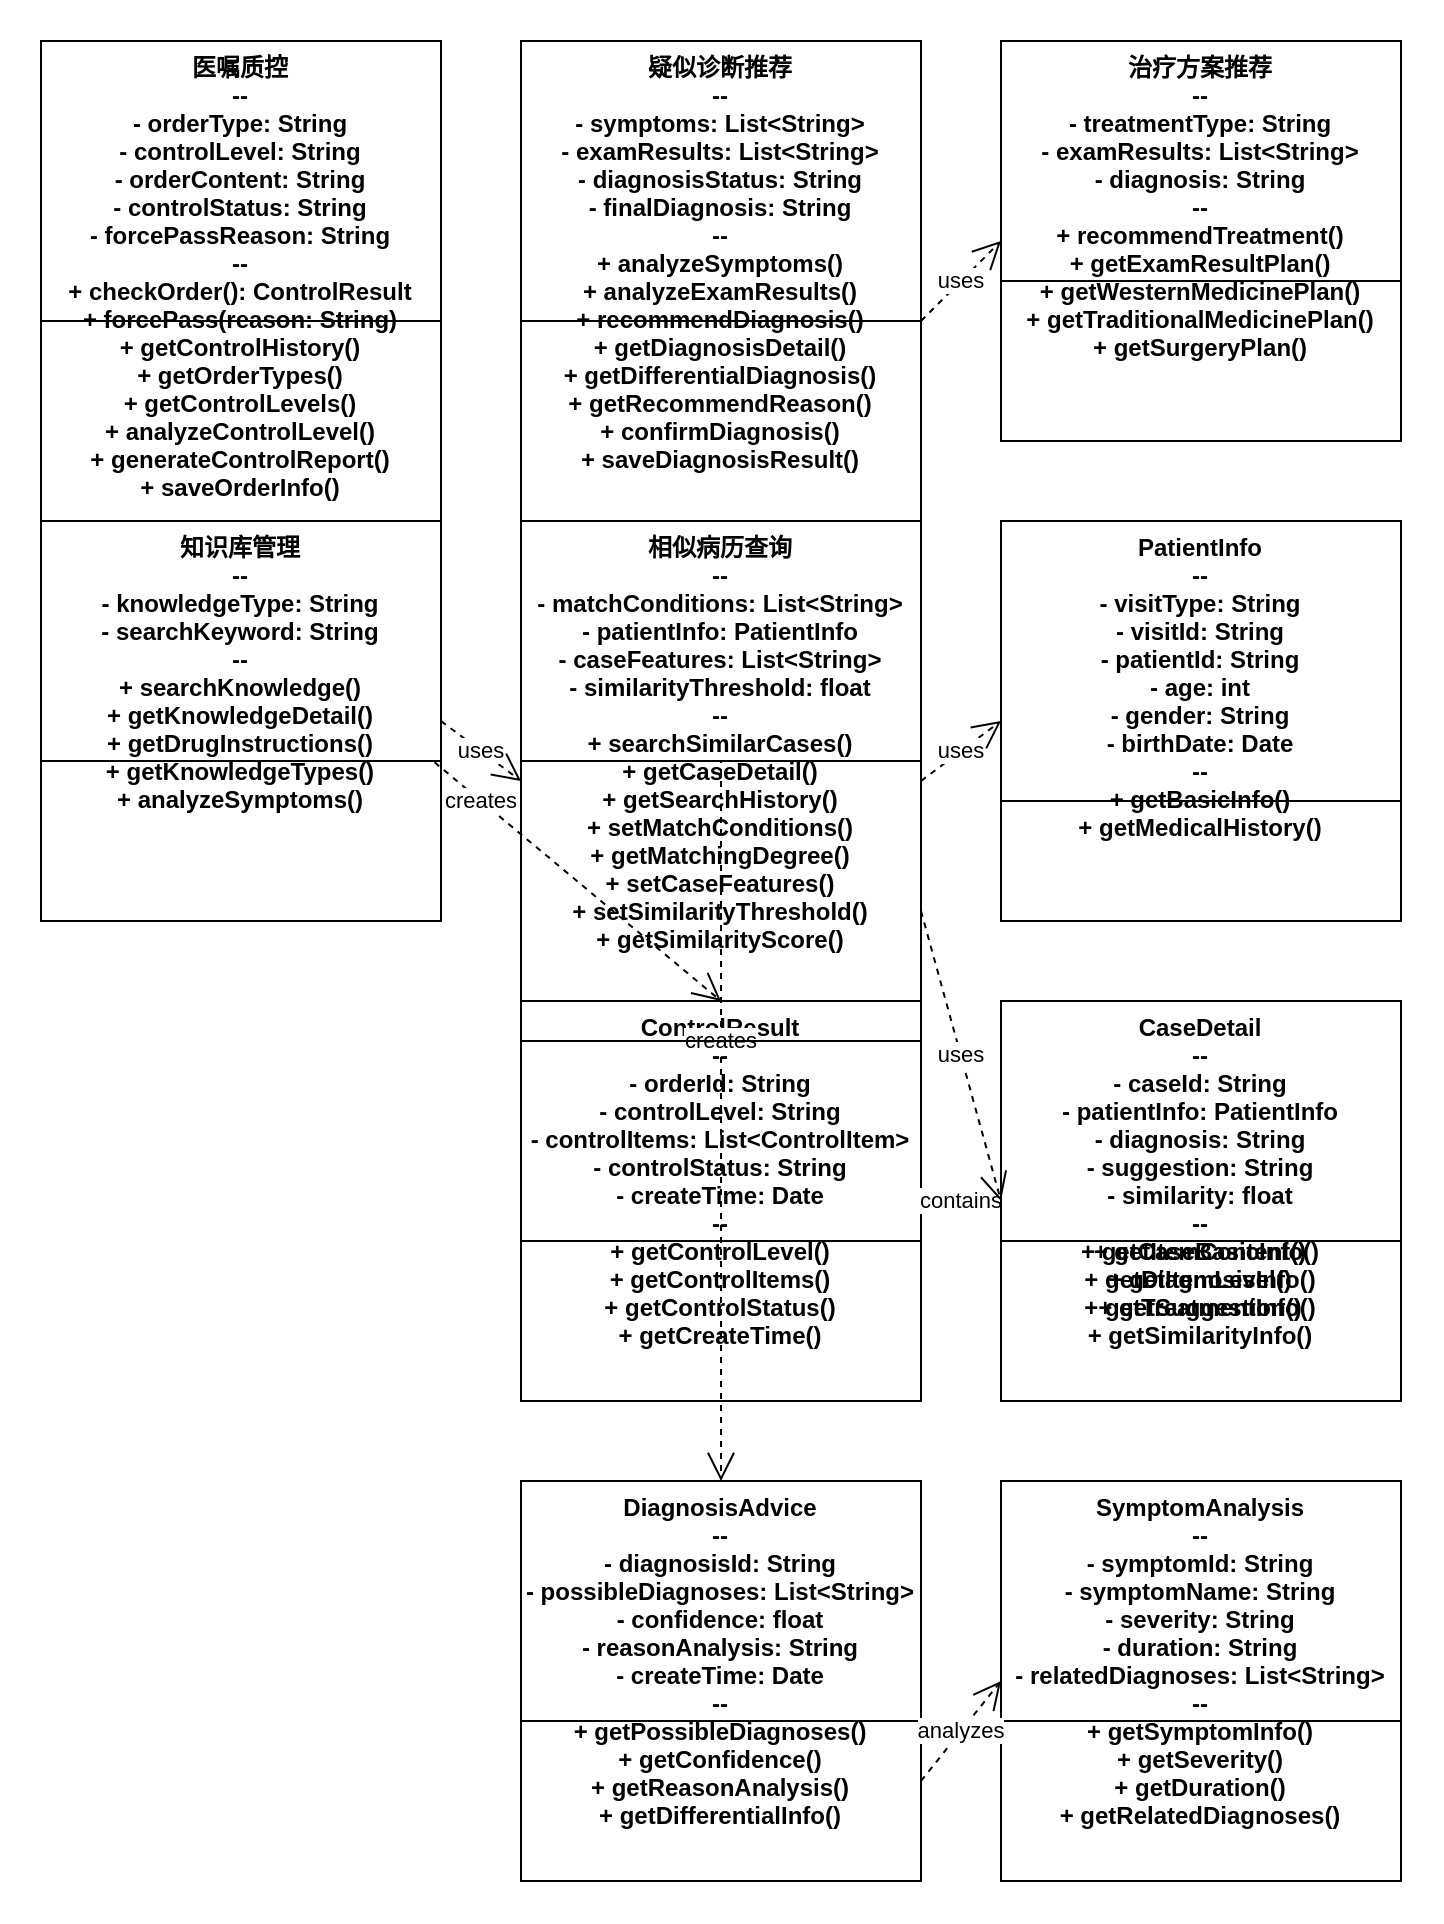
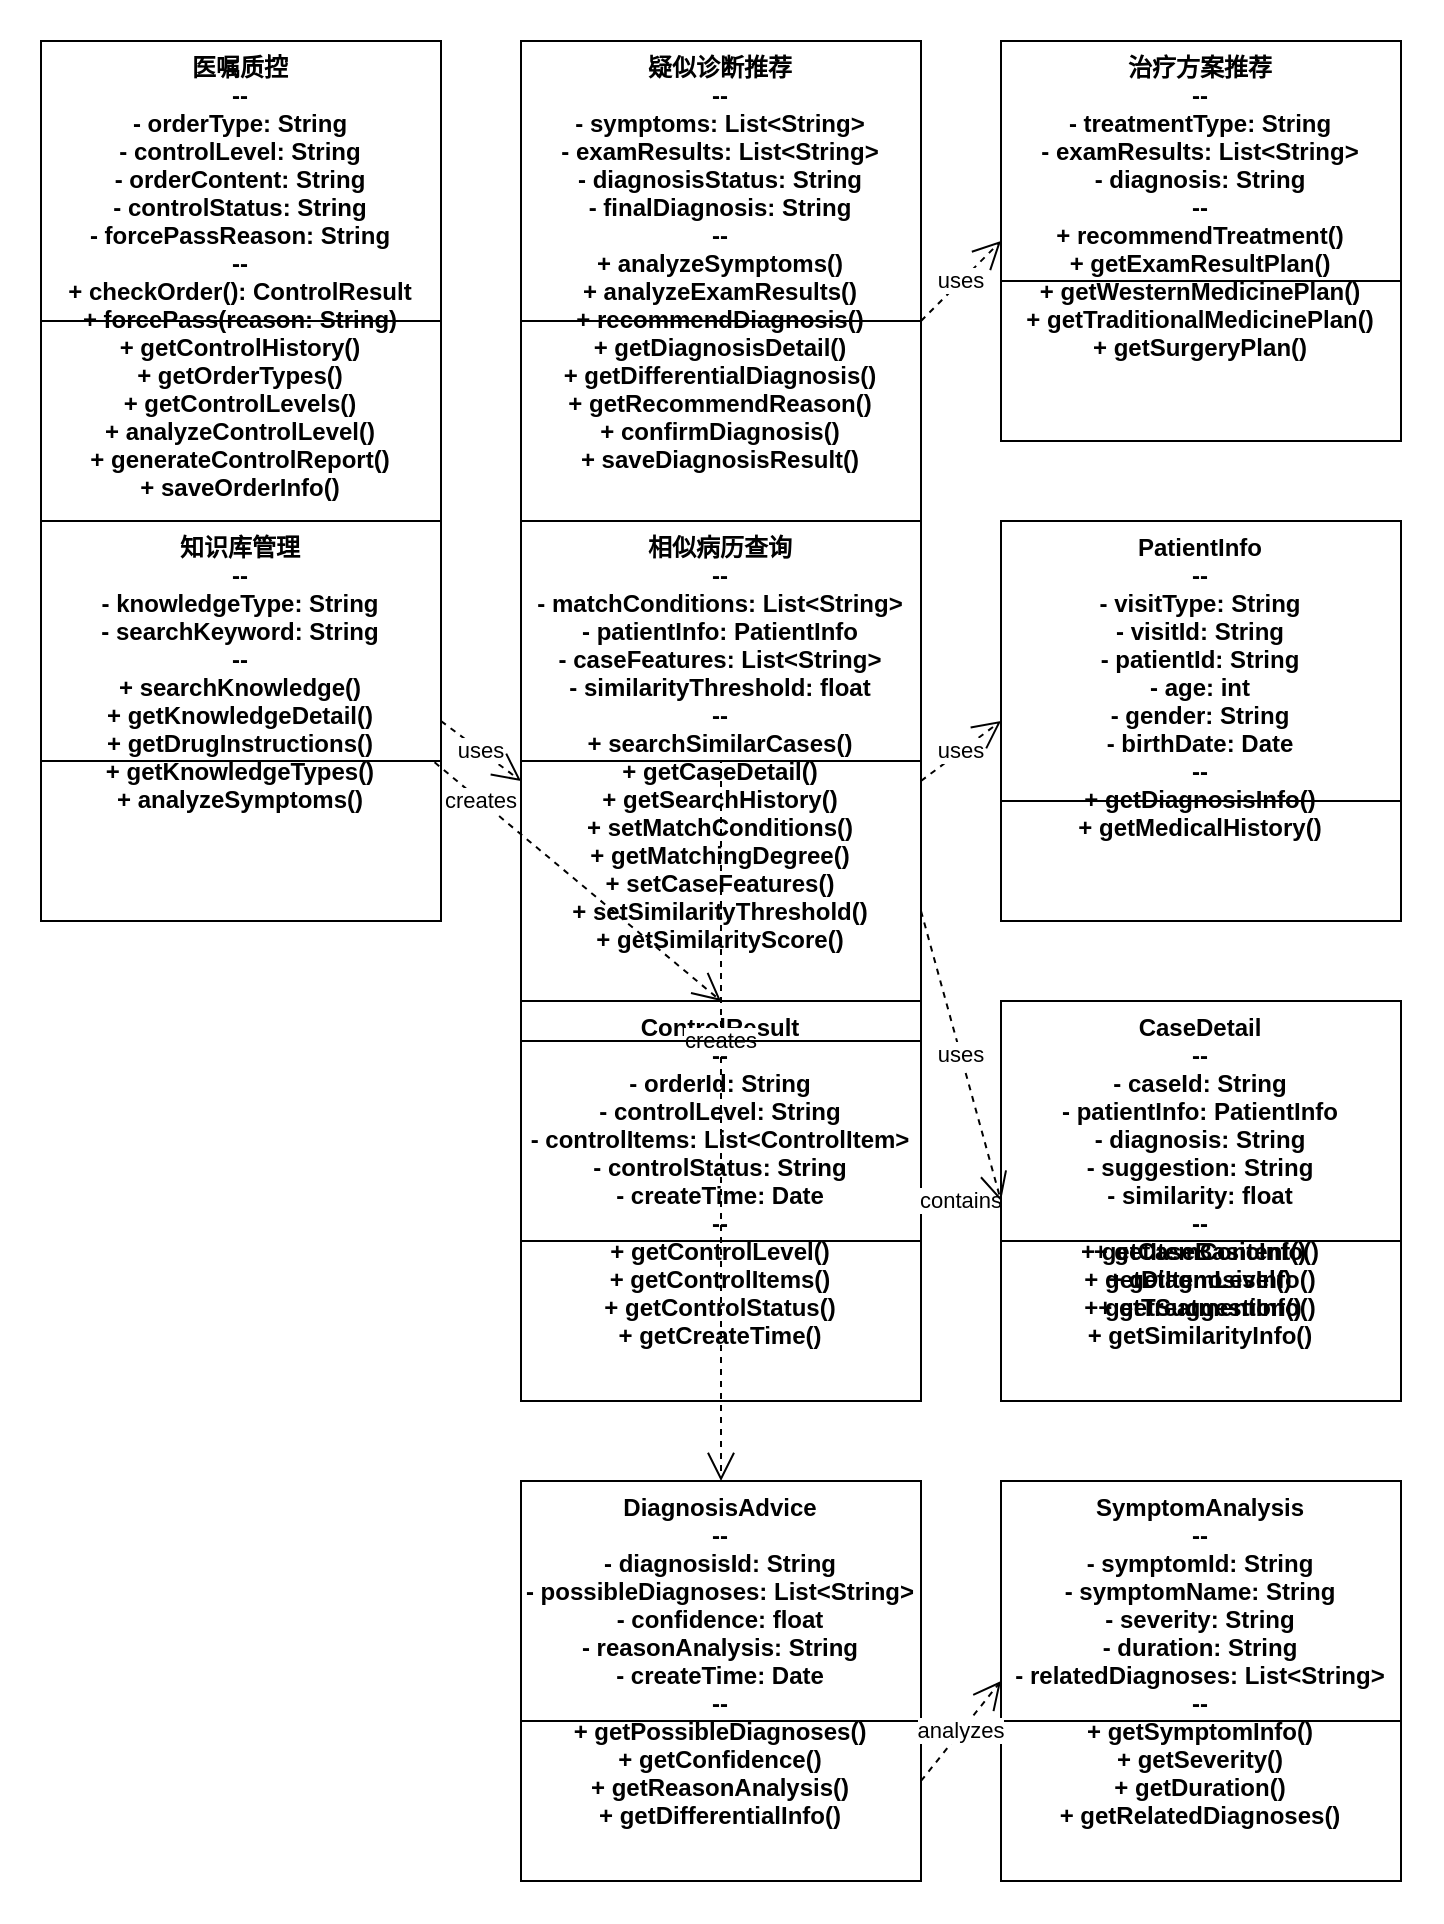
node "PatientInfo -- - visitType: String - visitId: String - patientId: String - age: int - gender: String - birthDate: Date -- + getBasicInfo() + getMedicalHistory()": label "PatientInfo -- - visitType: String - visitId: String - patientId: String - age: int - gender: String - birthDate: Date -- + getBasicInfo() + getMedicalHistory()" -> "PatientInfo -- - visitType: String - visitId: String - patientId: String - age: int - gender: String - birthDate: Date -- + getDiagnosisInfo() + getMedicalHistory()"
